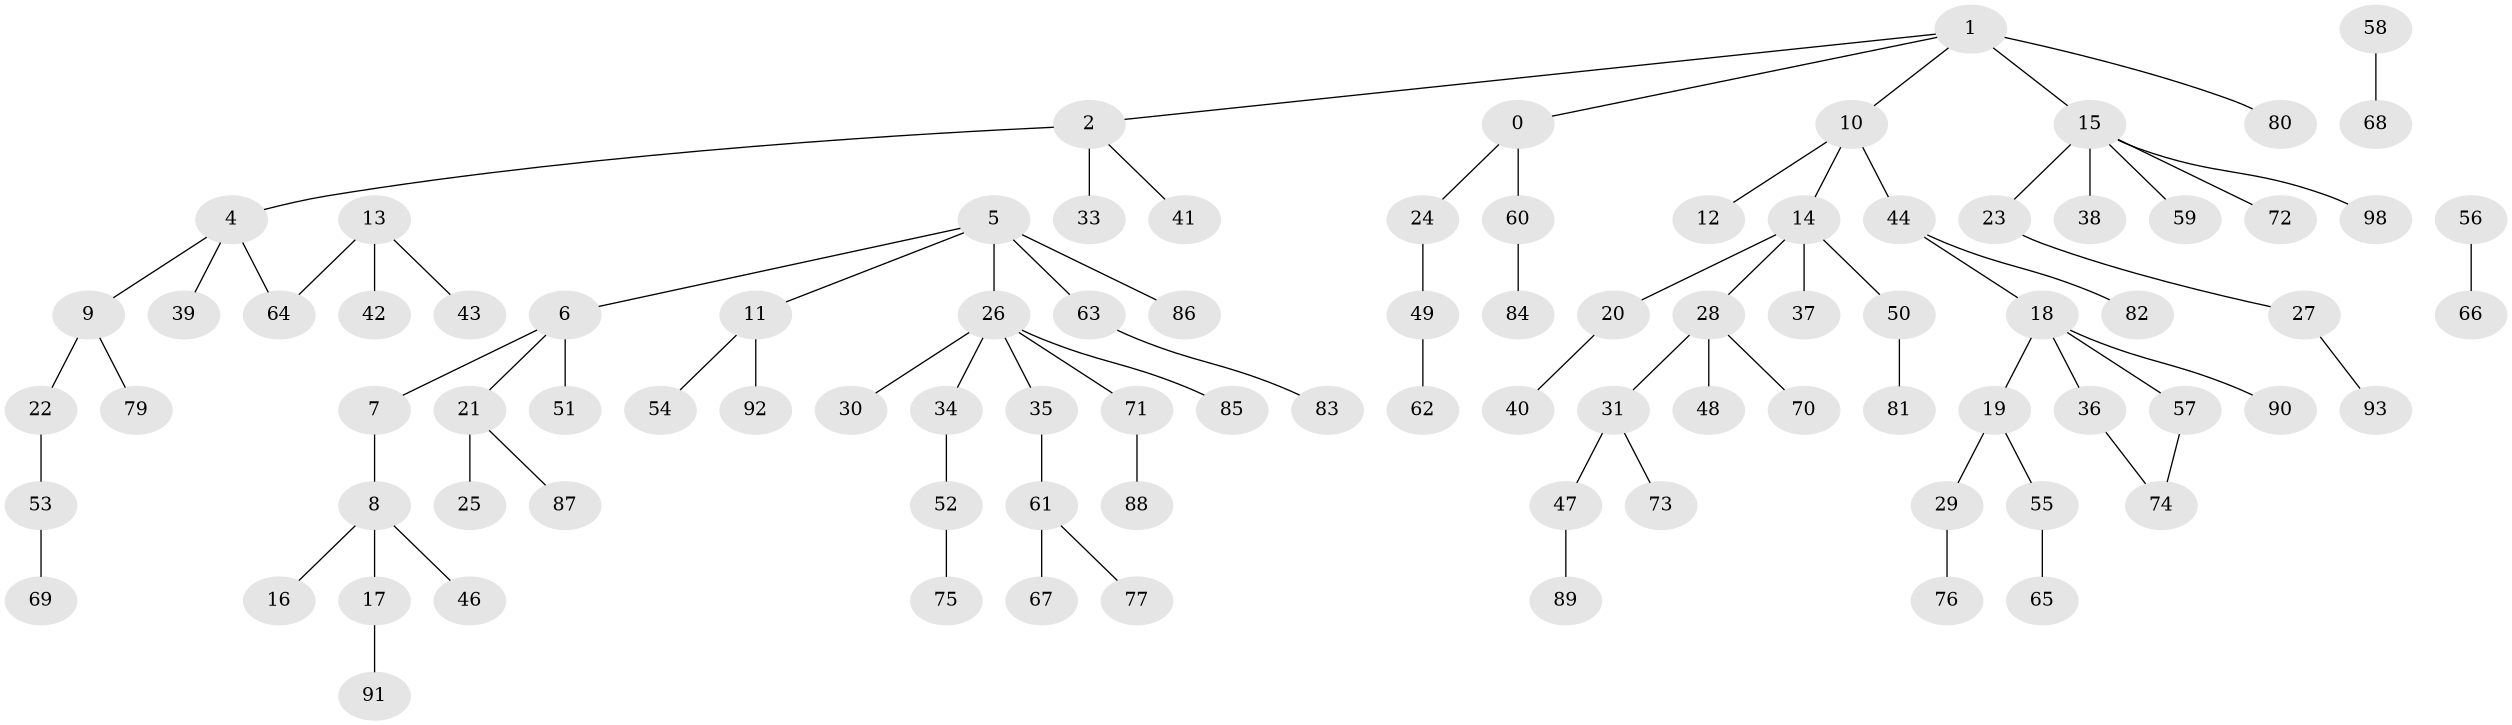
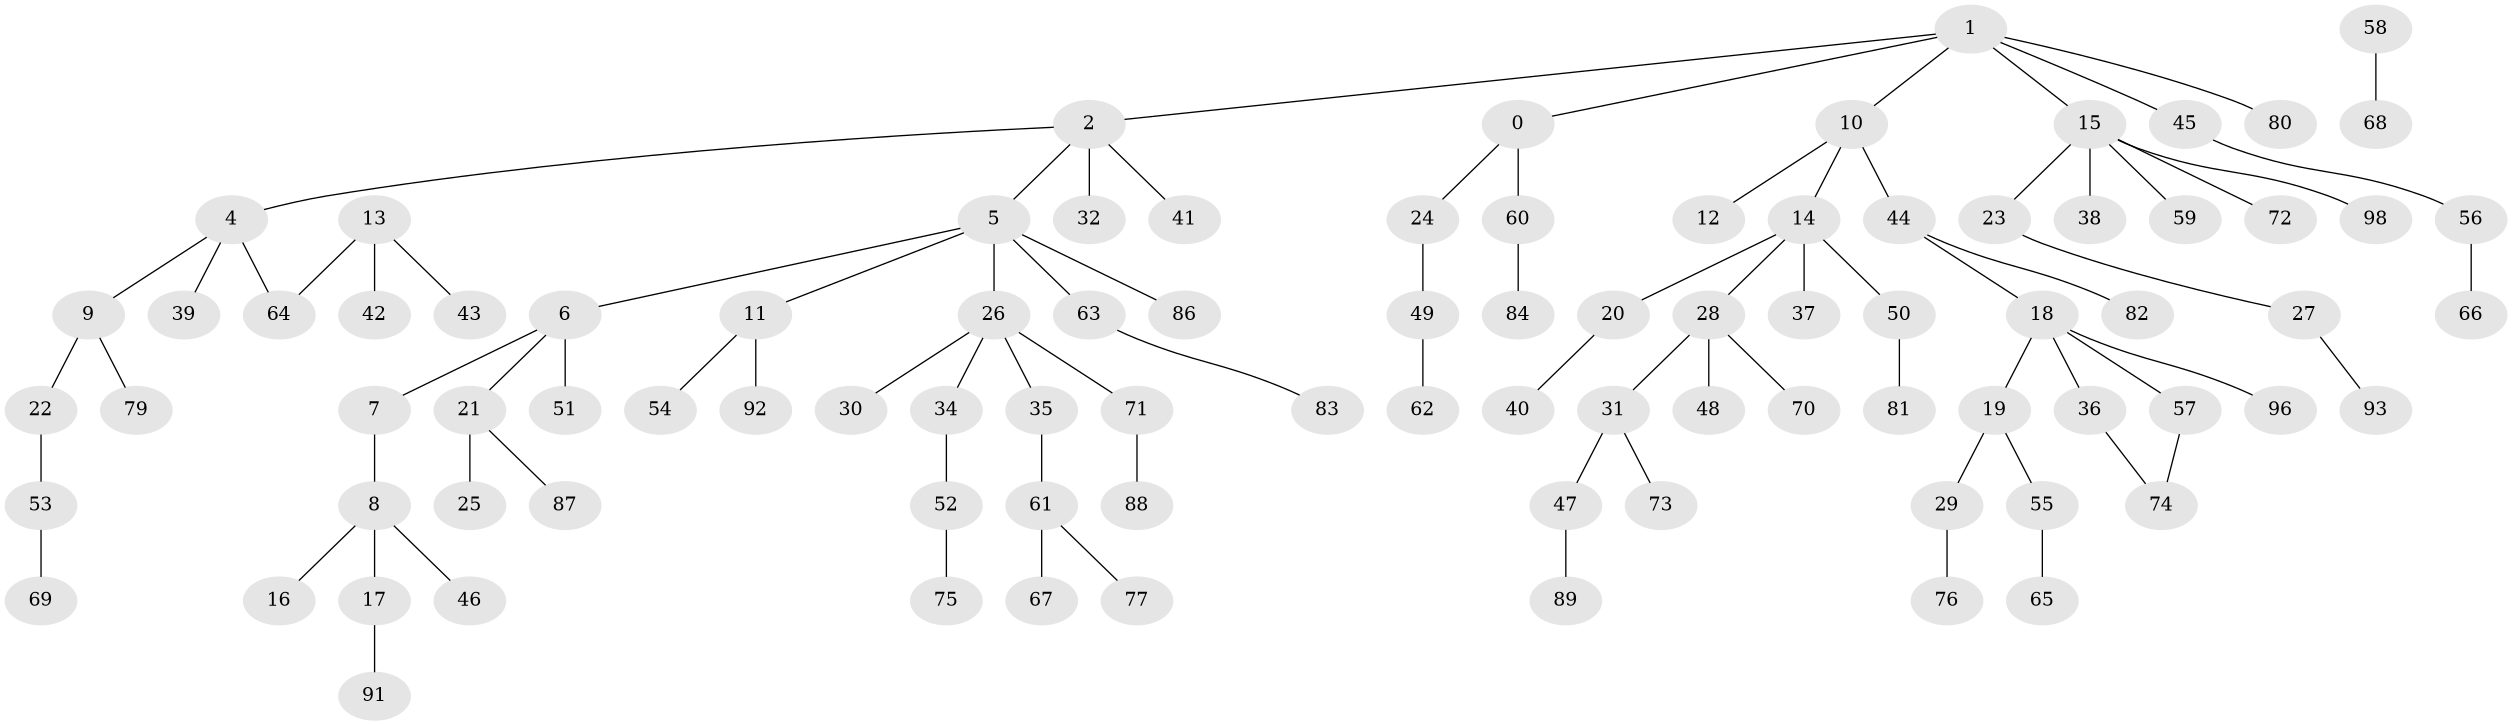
node "45": added
edge "2" -- "5": added
node "33": label "33" -> "32"
node "85": removed
node "90": label "90" -> "96"
